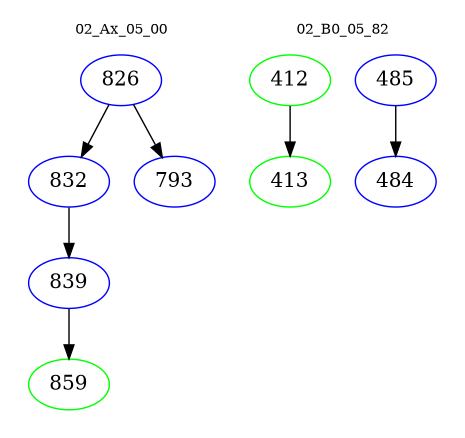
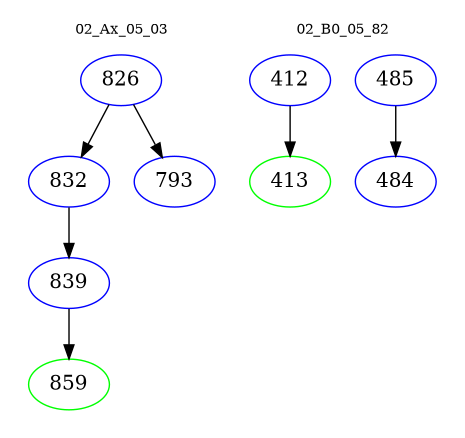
cluster "02_Ax_05_00": label "02_Ax_05_00" -> "02_Ax_05_03"
node "412": color green -> blue
